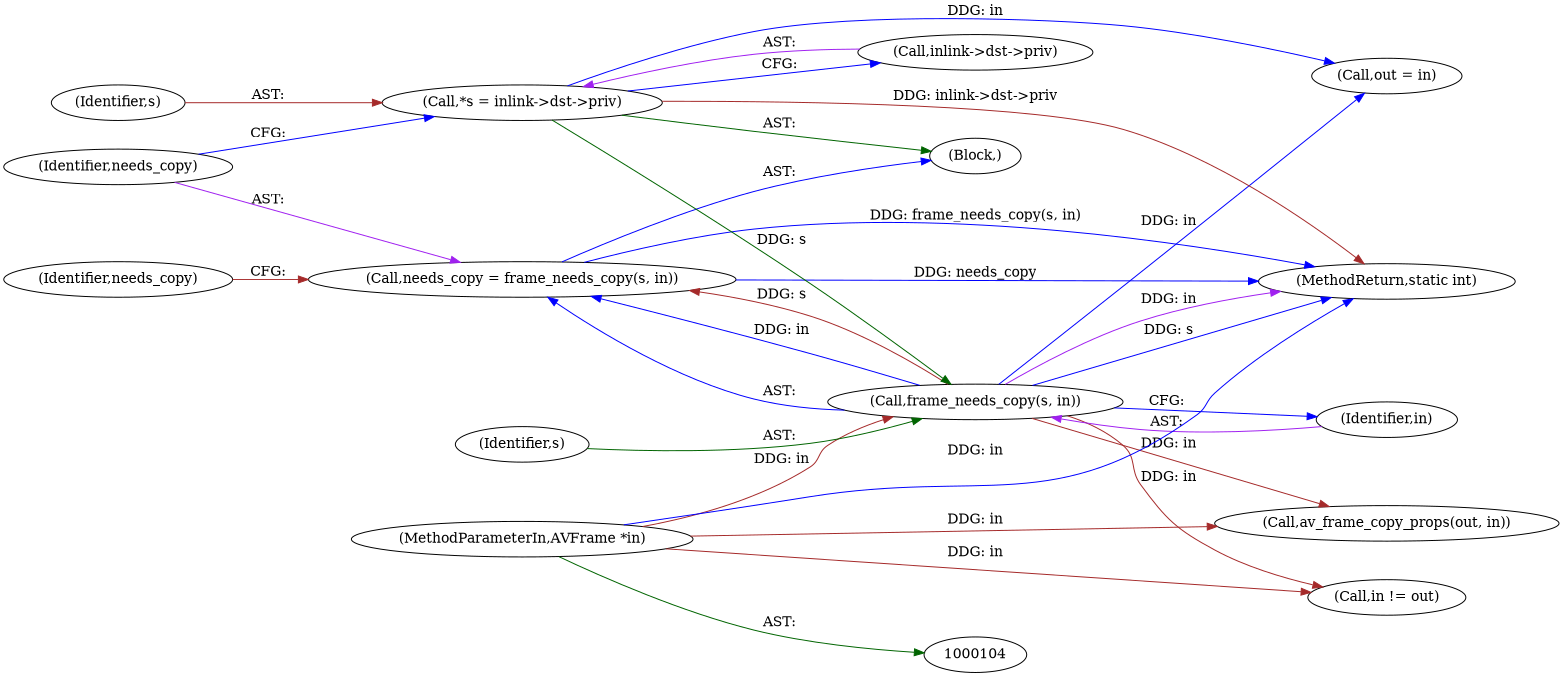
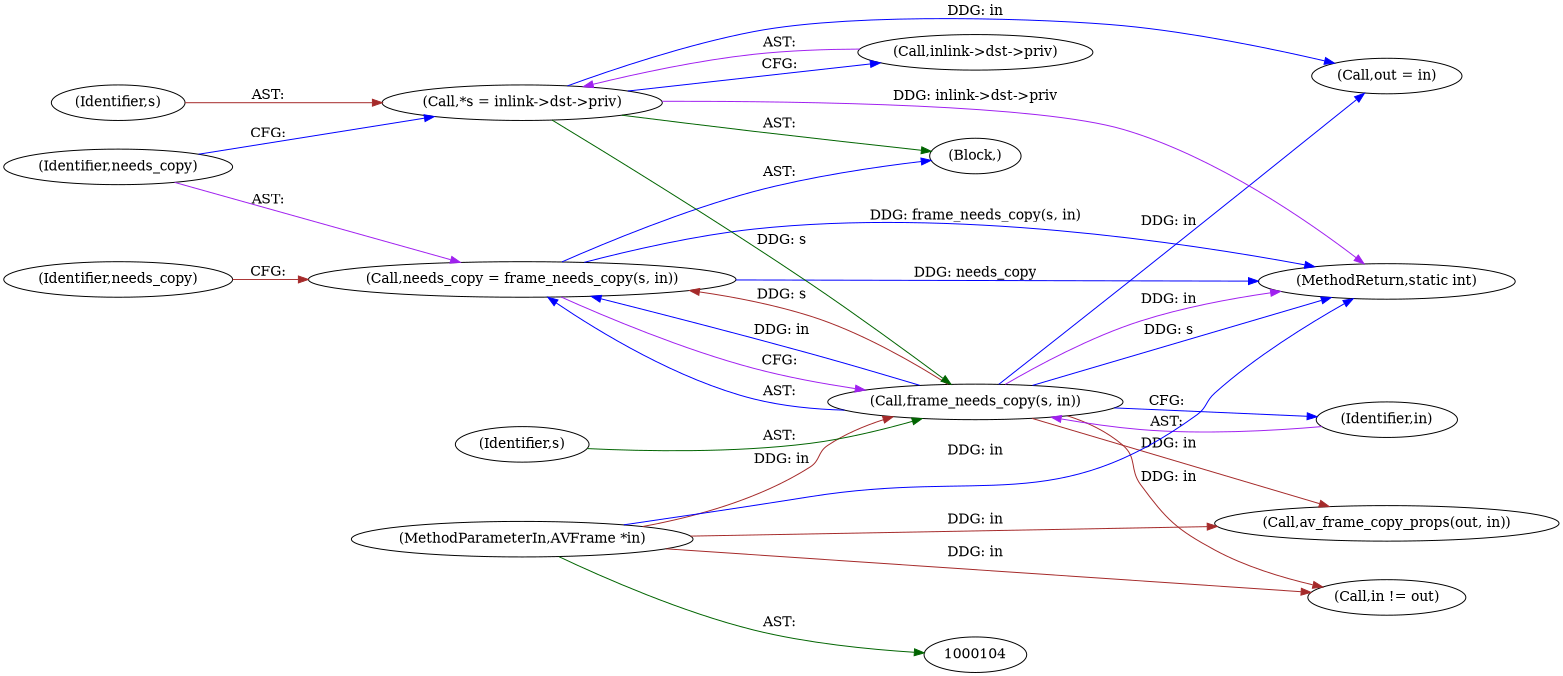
edge "(Call,*s = inlink->dst->priv)" -> "(MethodReturn,static int)": color brown -> purple
edge "(Call,needs_copy = frame_needs_copy(s, in))" -> "(Call,frame_needs_copy(s, in))": added, label "CFG:"
